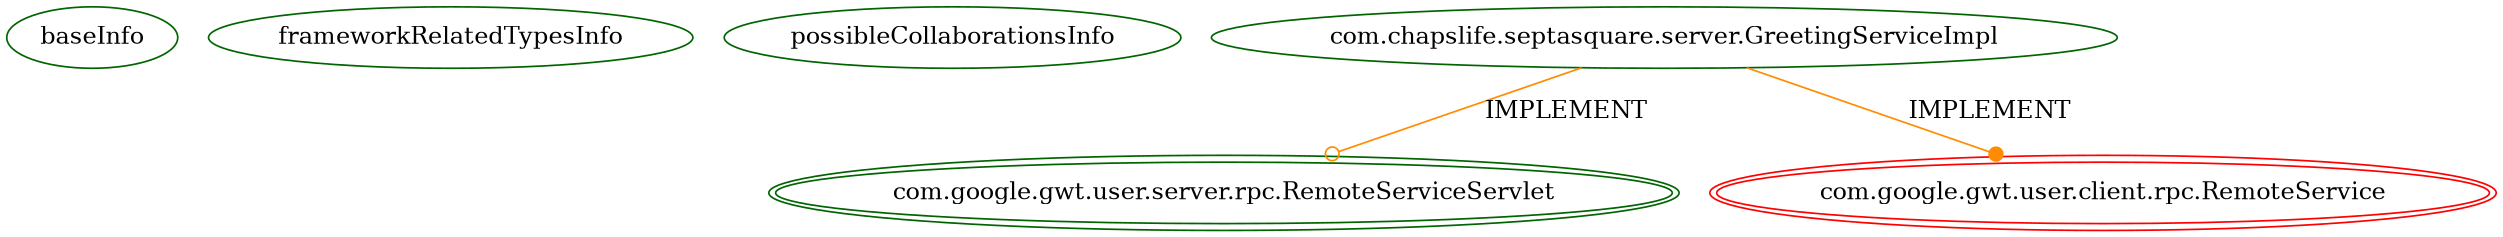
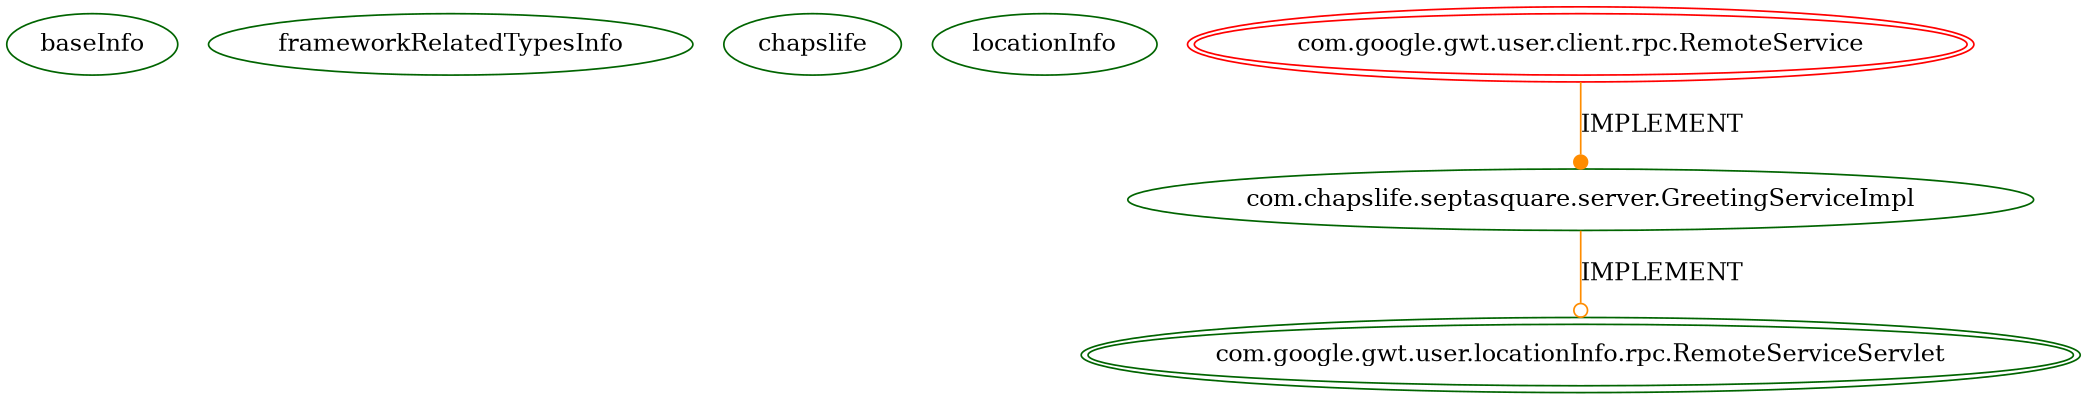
node "possibleCollaborationsInfo": label "possibleCollaborationsInfo" -> "chapslife"
node "locationInfo": added
edge "com.chapslife.septasquare.server.GreetingServiceImpl" -> "com.google.gwt.user.client.rpc.RemoteService": reversed
node "com.google.gwt.user.server.rpc.RemoteServiceServlet": label "com.google.gwt.user.server.rpc.RemoteServiceServlet" -> "com.google.gwt.user.locationInfo.rpc.RemoteServiceServlet"
